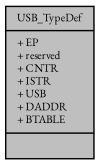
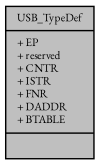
node "USB_TypeDef": text "+ USB" -> "+ FNR"
